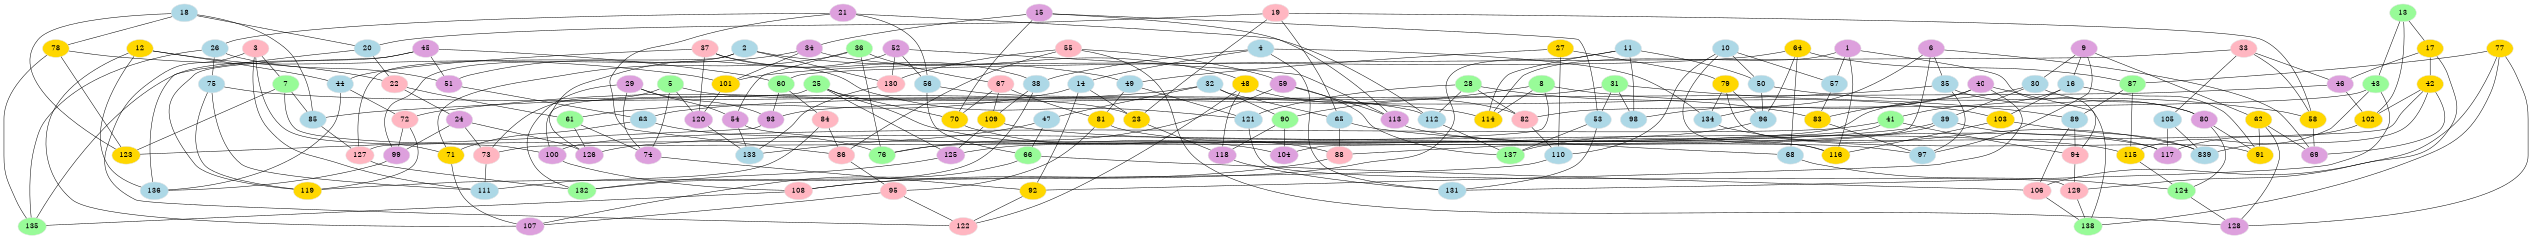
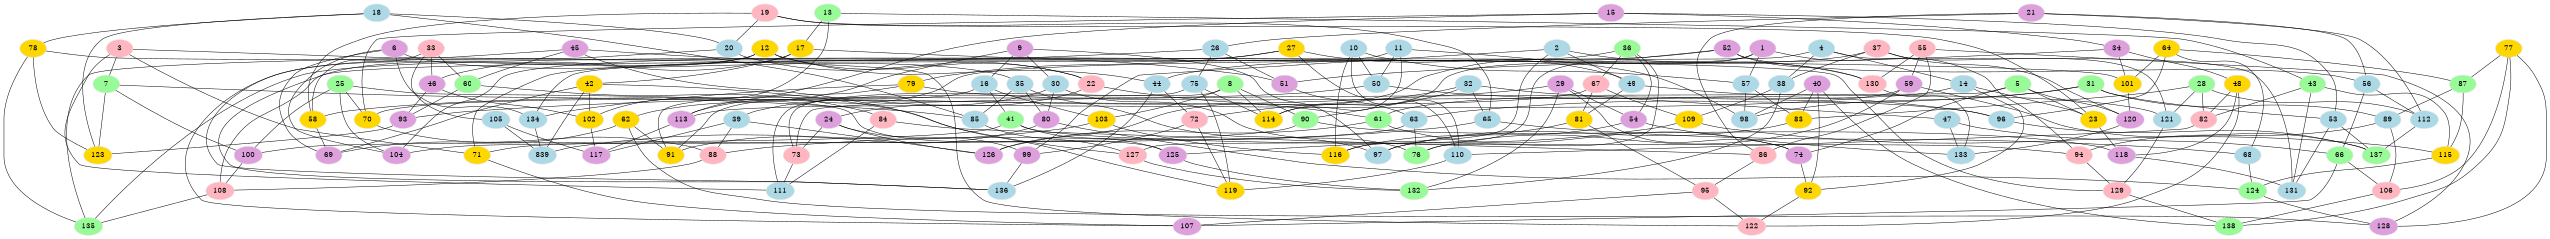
edge "27" -- "104": added
edge "57" -- "98": added
